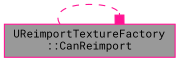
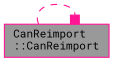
node "UReimportTextureFactory ::CanReimport": label "UReimportTextureFactory ::CanReimport" -> "CanReimport ::CanReimport"
